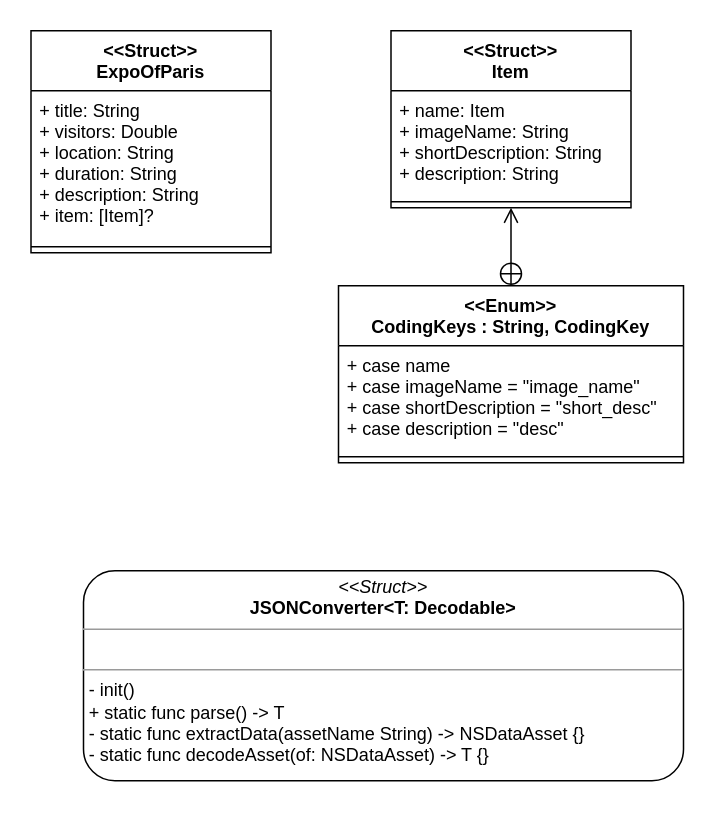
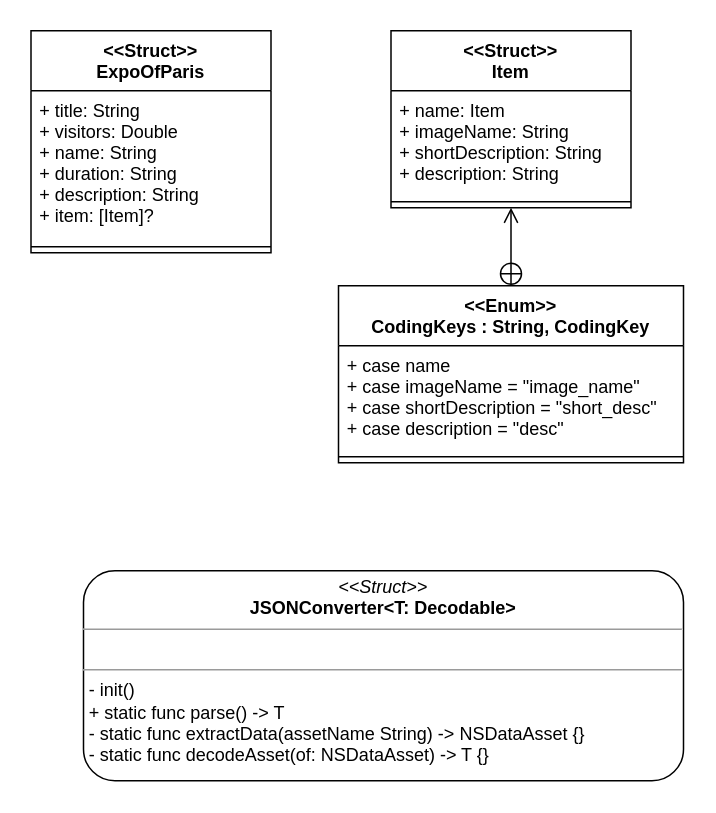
node "+ title: String + visitors: Double + location: String + duration: String + description: String + item: [Item]?": label "+ title: String + visitors: Double + location: String + duration: String + description: String + item: [Item]?" -> "+ title: String + visitors: Double + name: String + duration: String + description: String + item: [Item]?"
